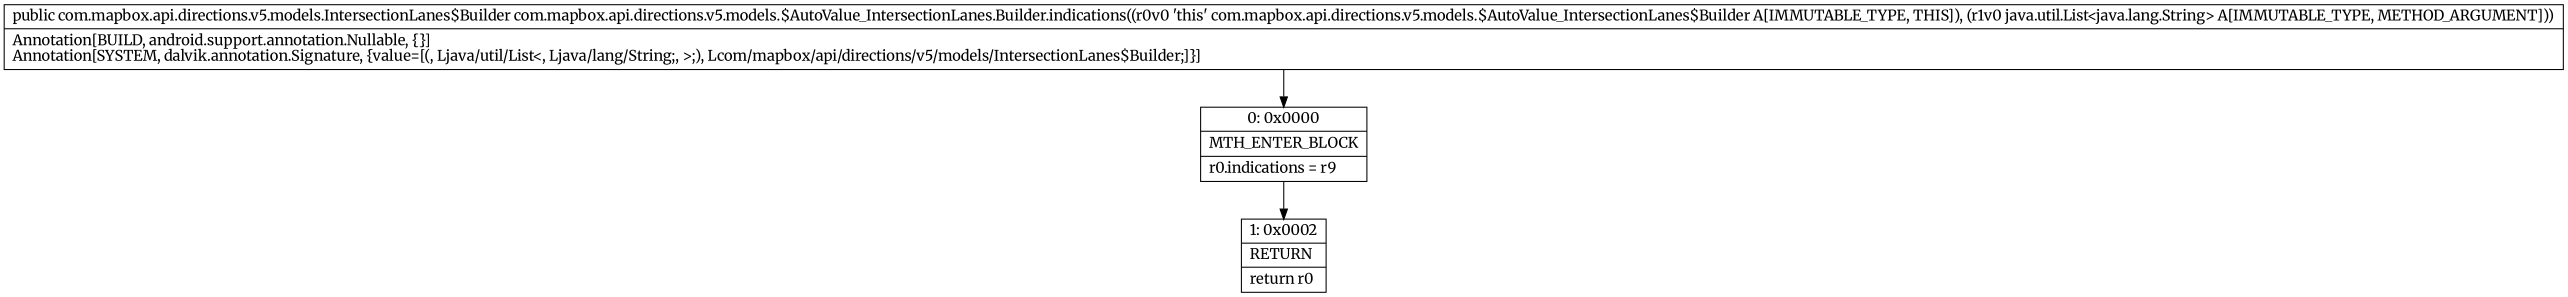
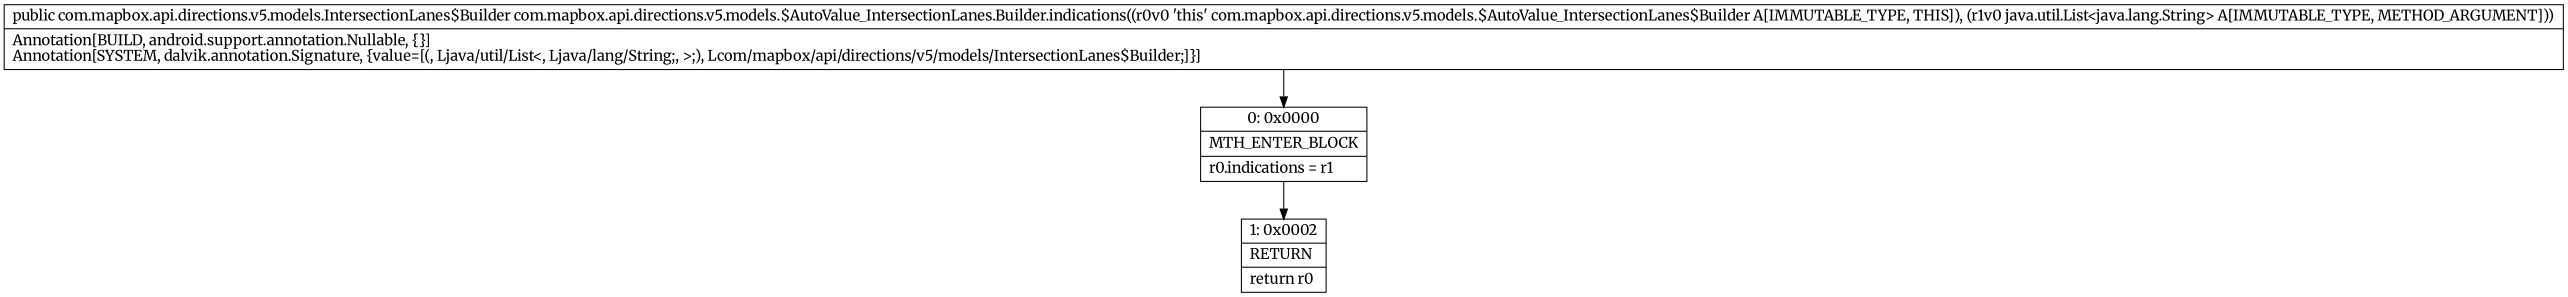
node "0: 0x0000": text "r0.indications = r9" -> "r0.indications = r1"
